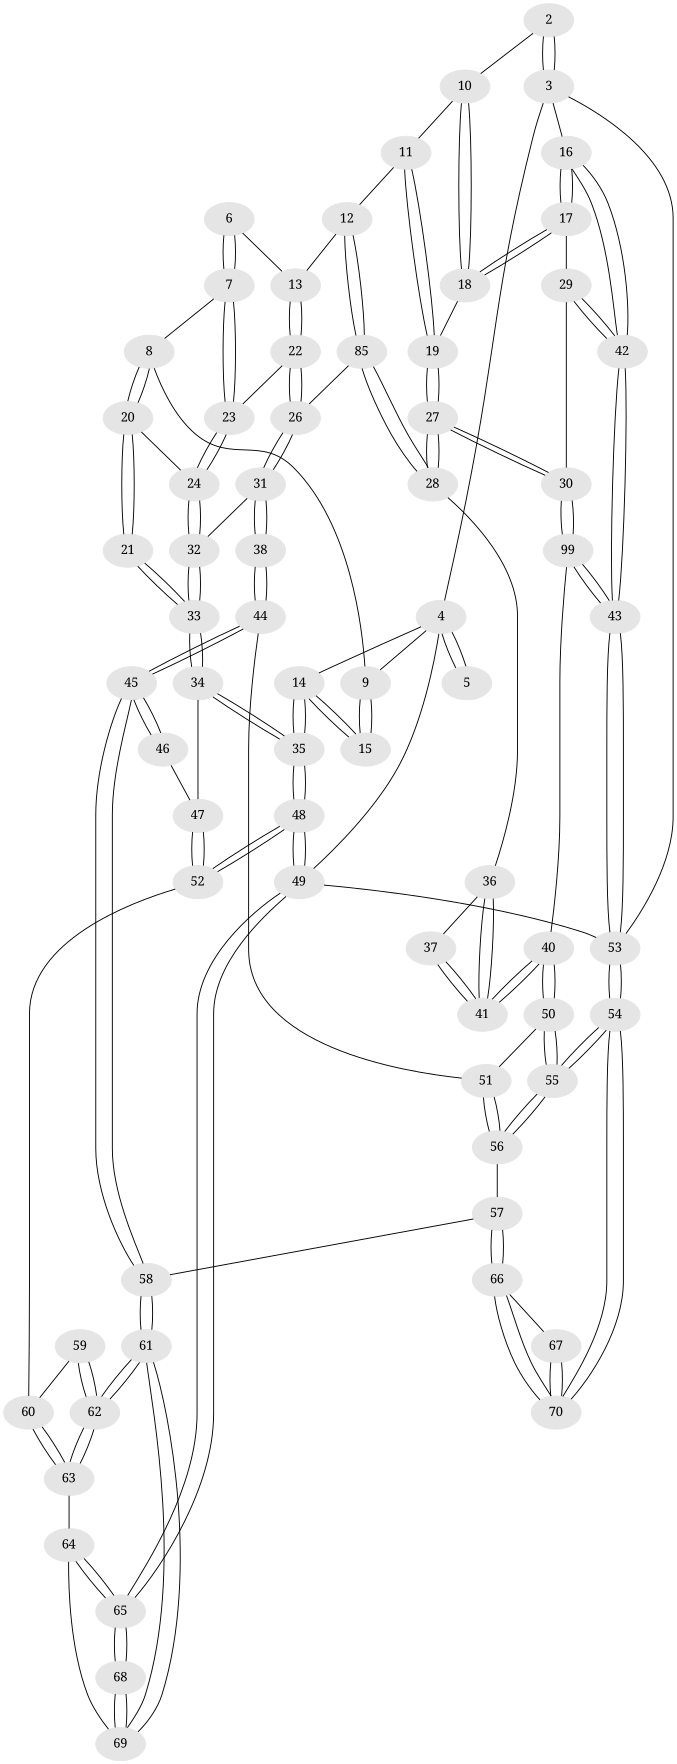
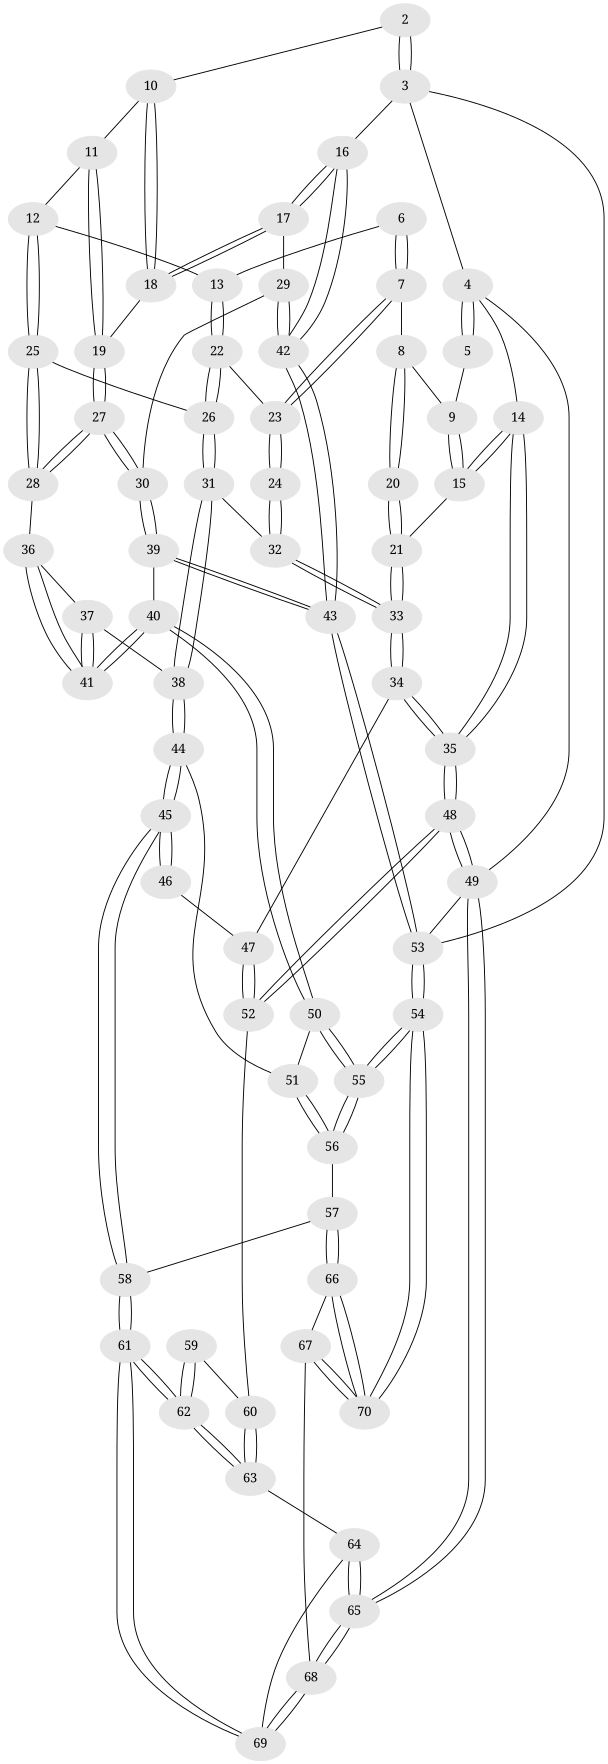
node "85": label "85" -> "25"
edge "20" -- "24": removed
edge "15" -- "21": added
node "99": label "99" -> "39"
edge "4" -- "9": now "5" -- "9"
edge "37" -- "38": added
edge "67" -- "68": added
